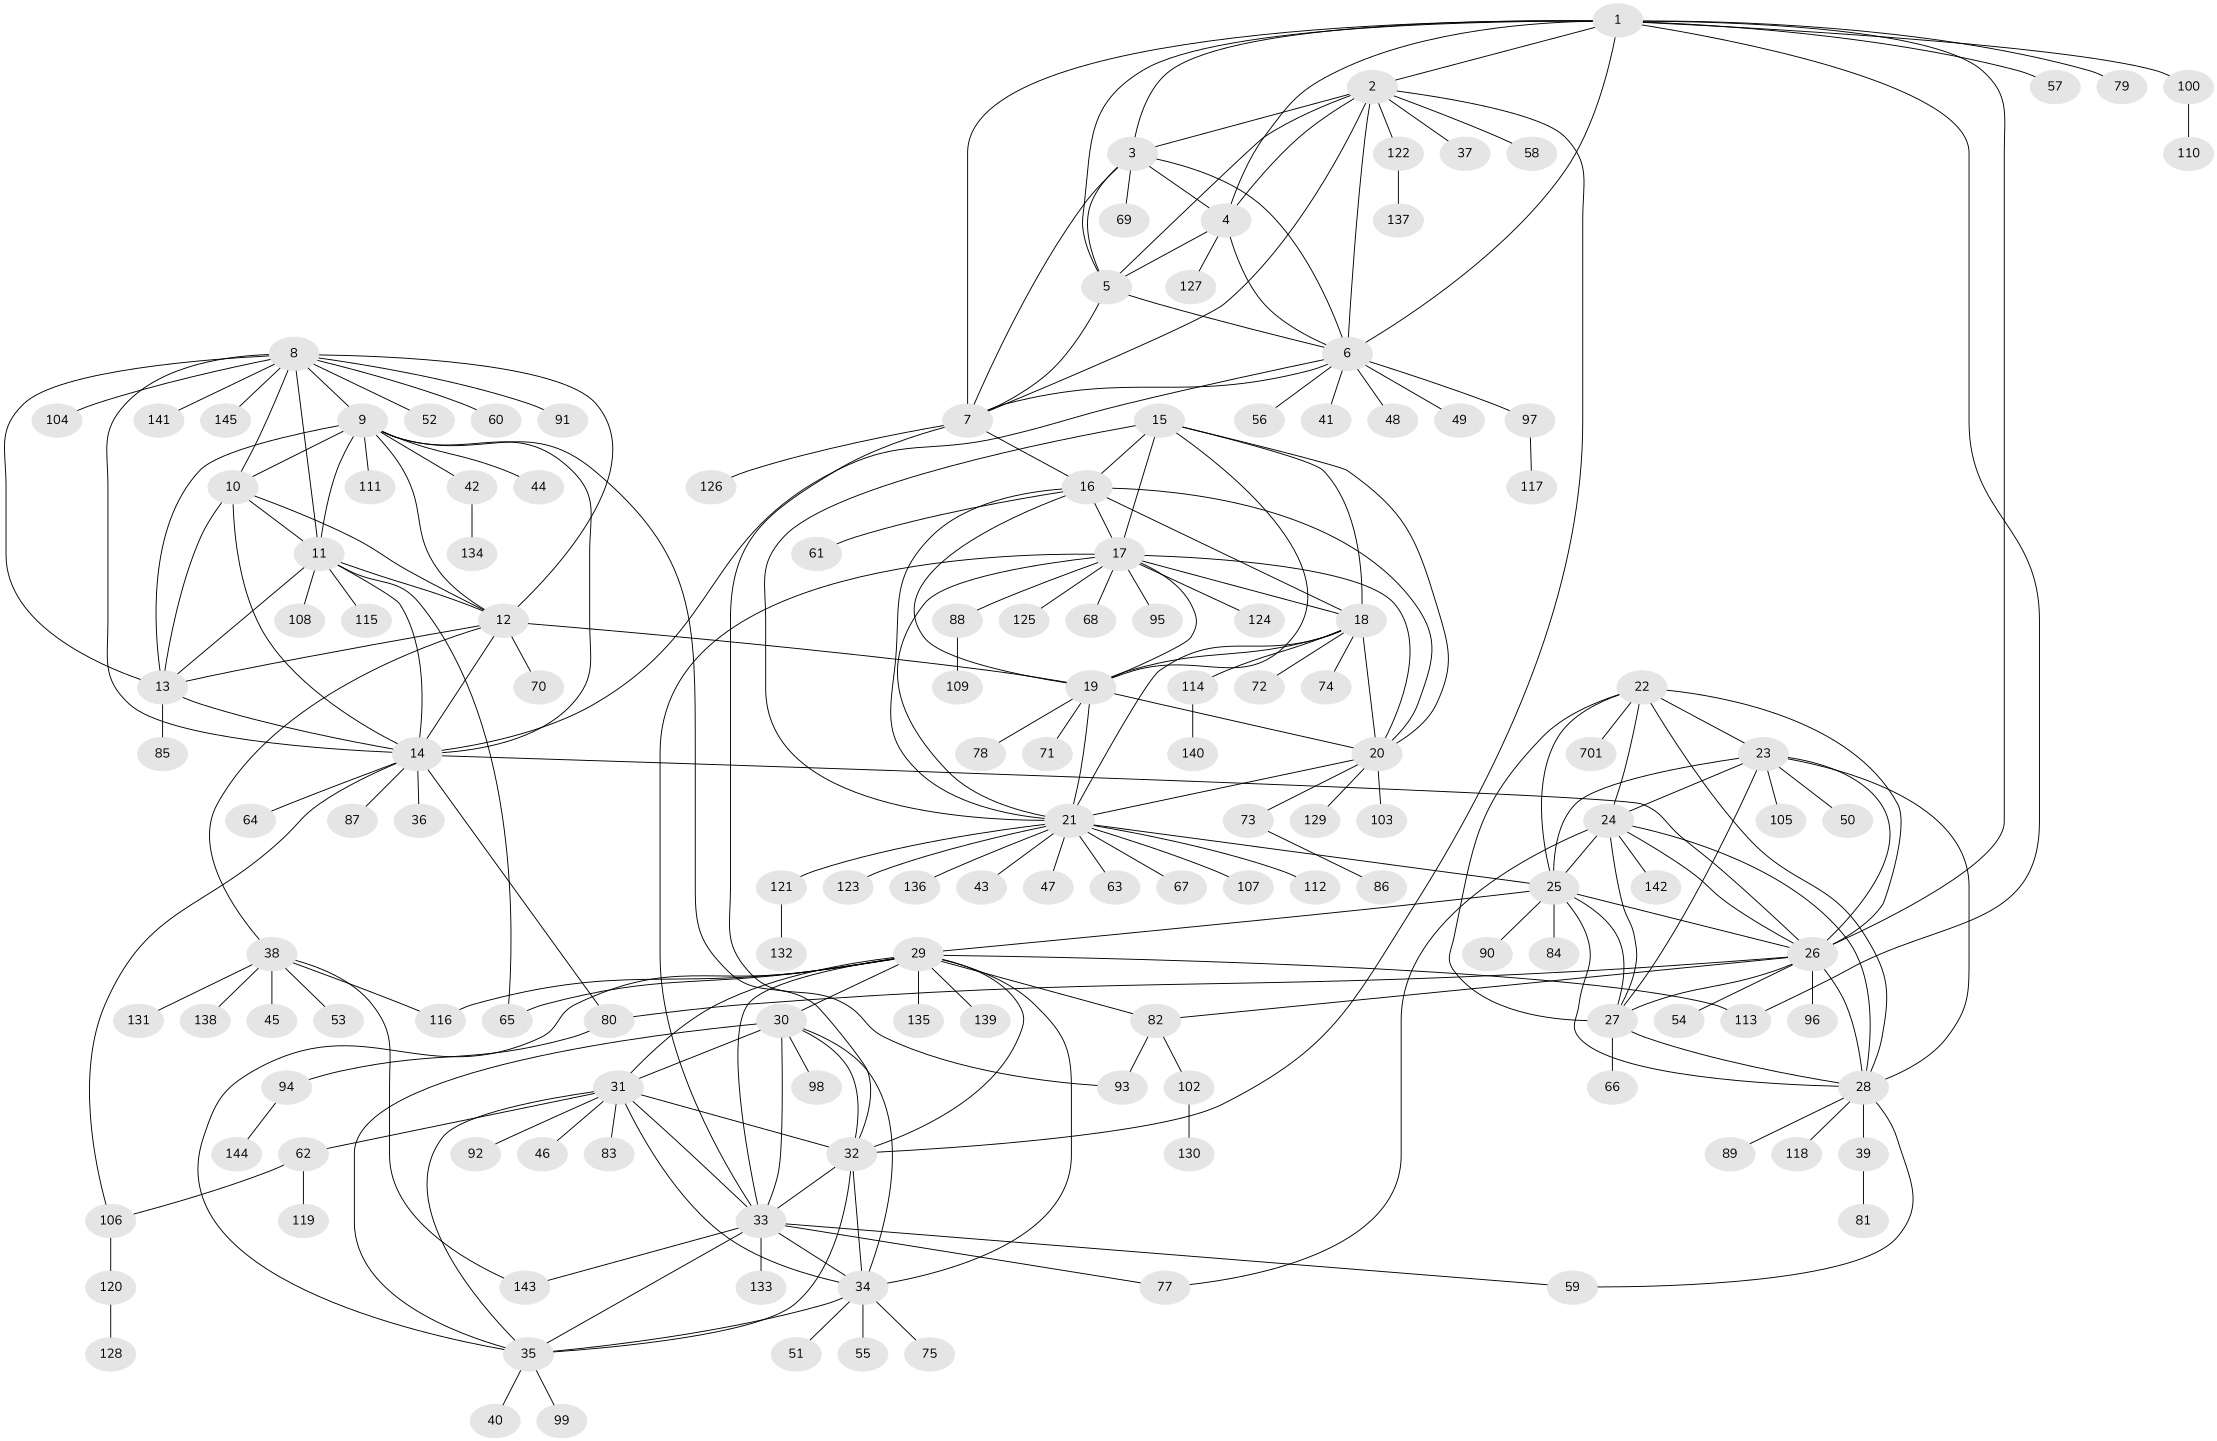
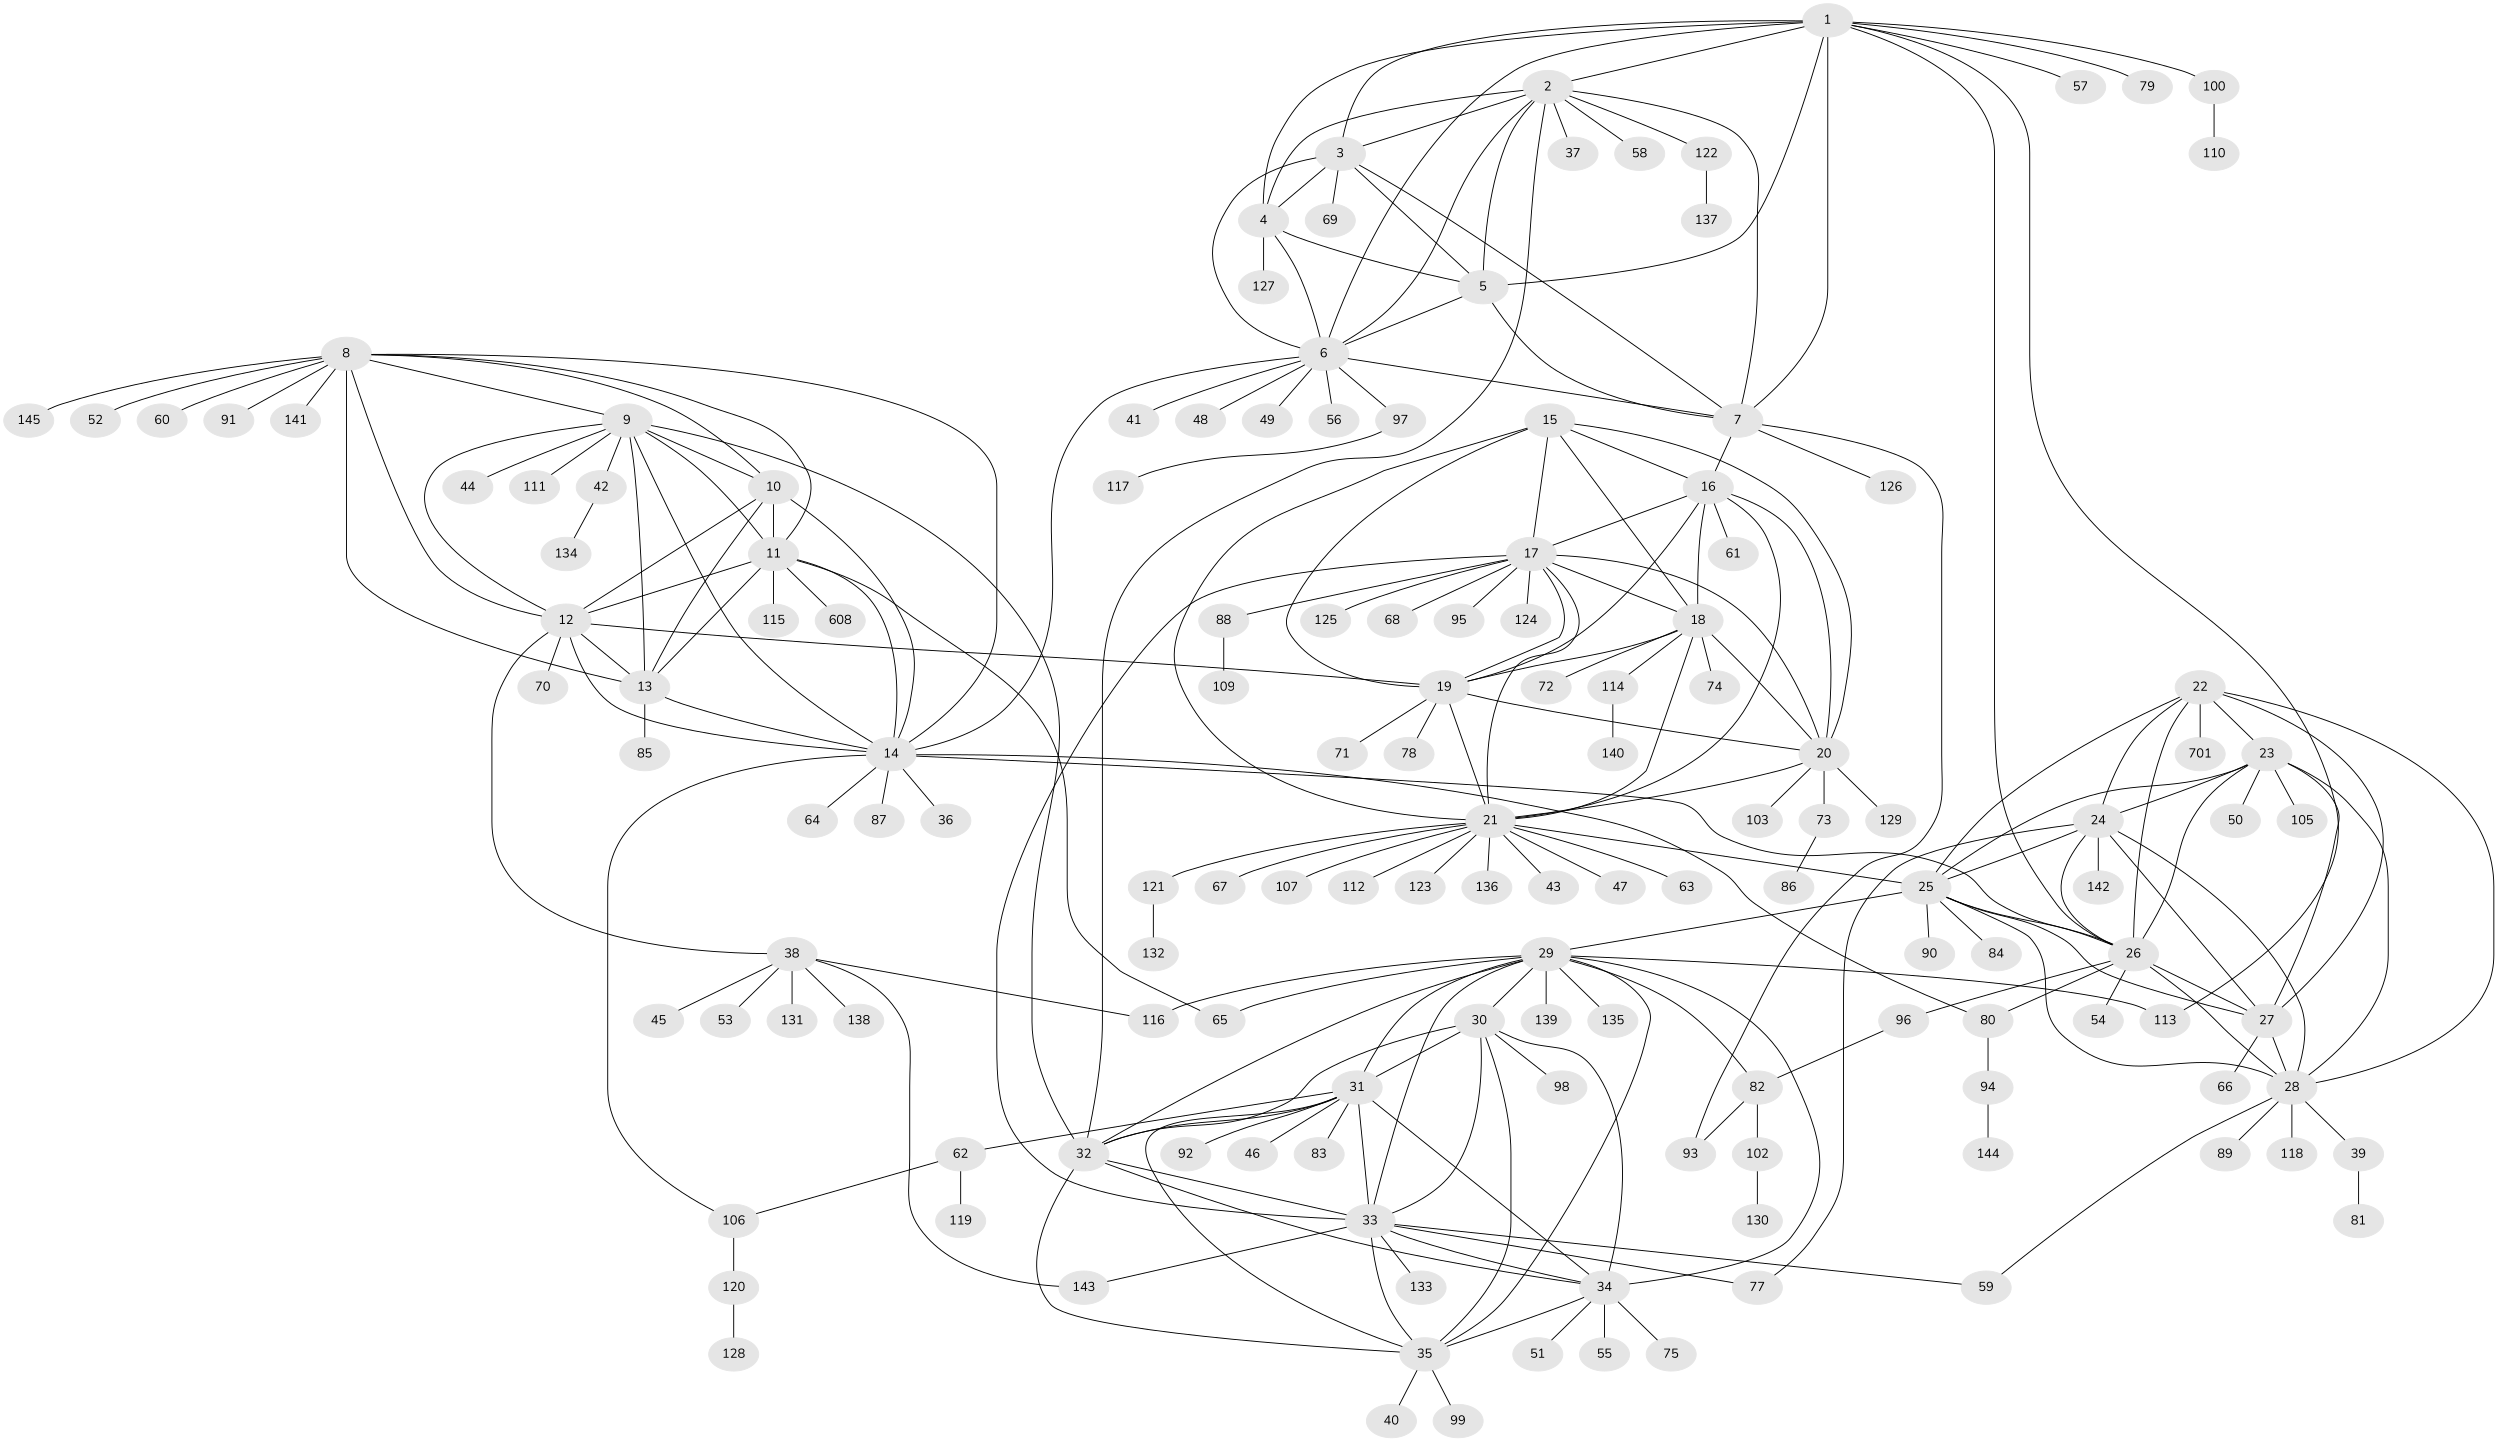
node "104": removed
node "108": label "108" -> "608"
edge "26" -- "82": now "96" -- "82"
